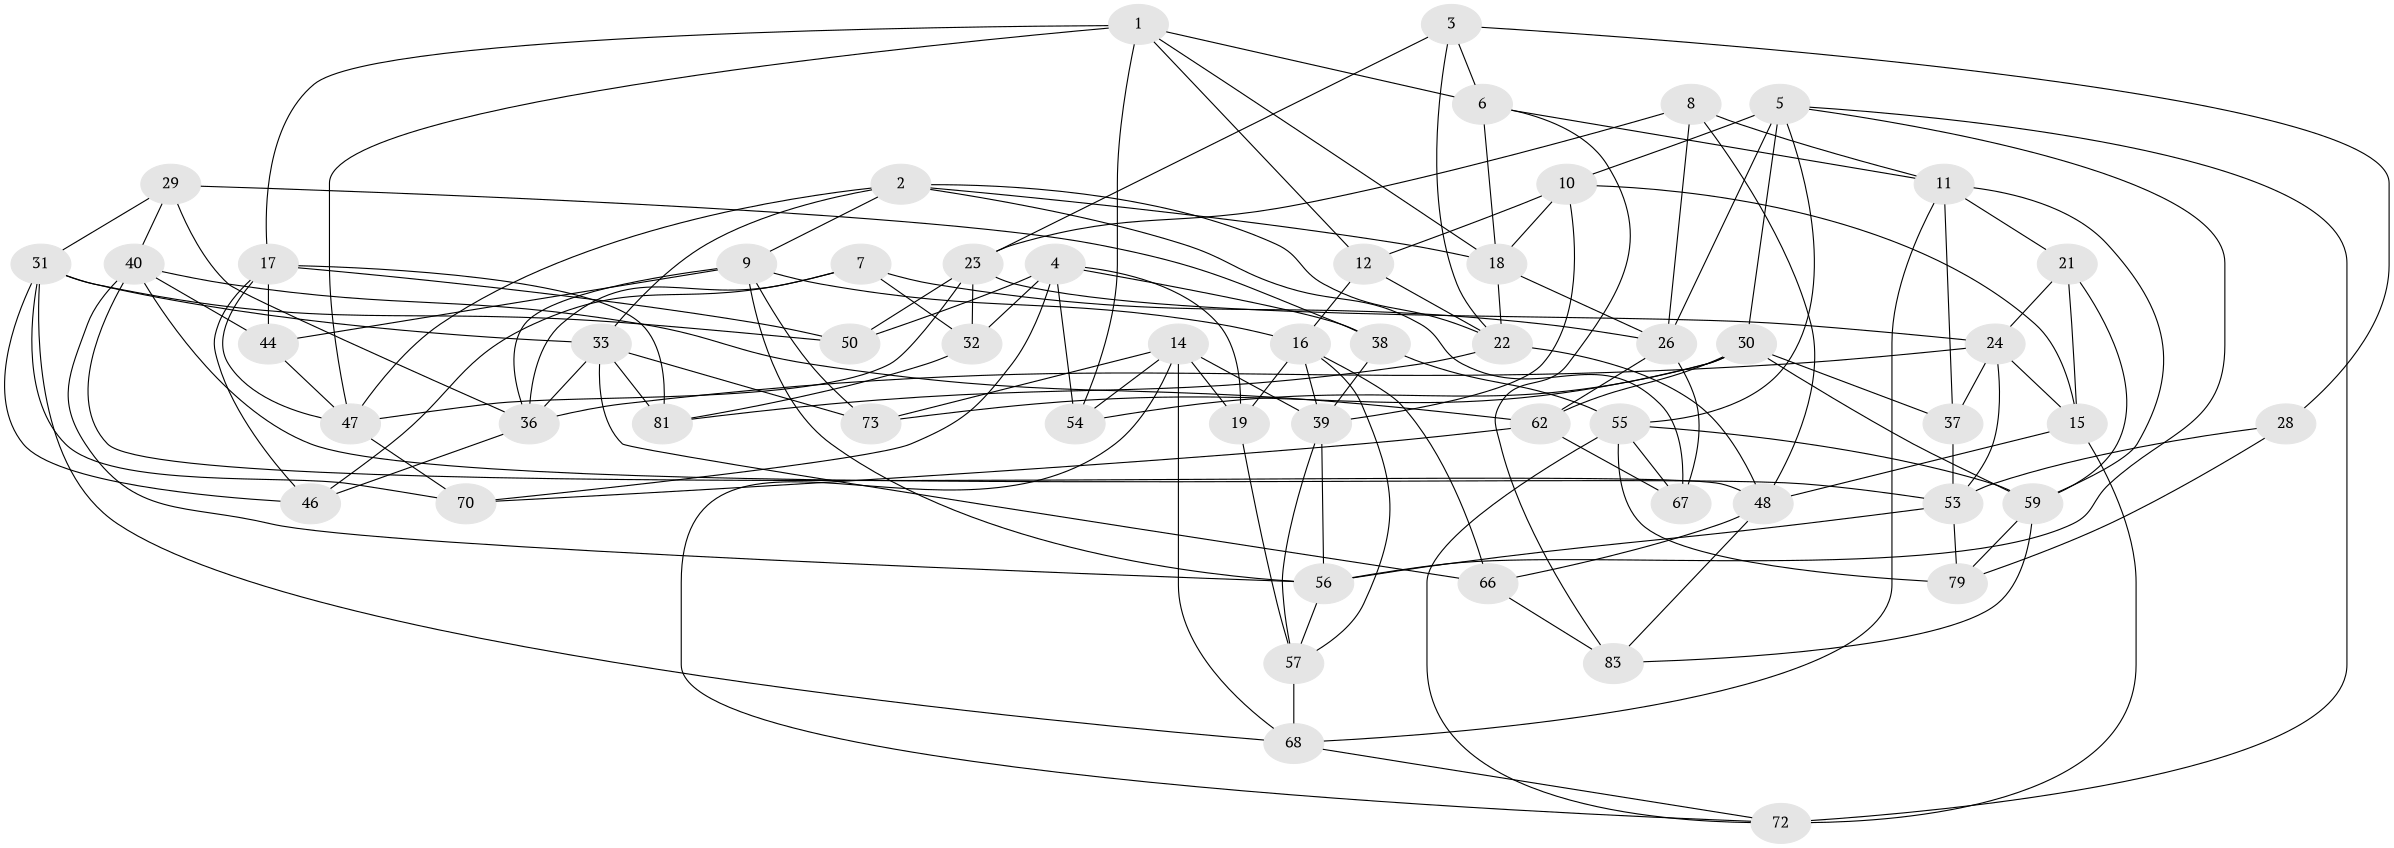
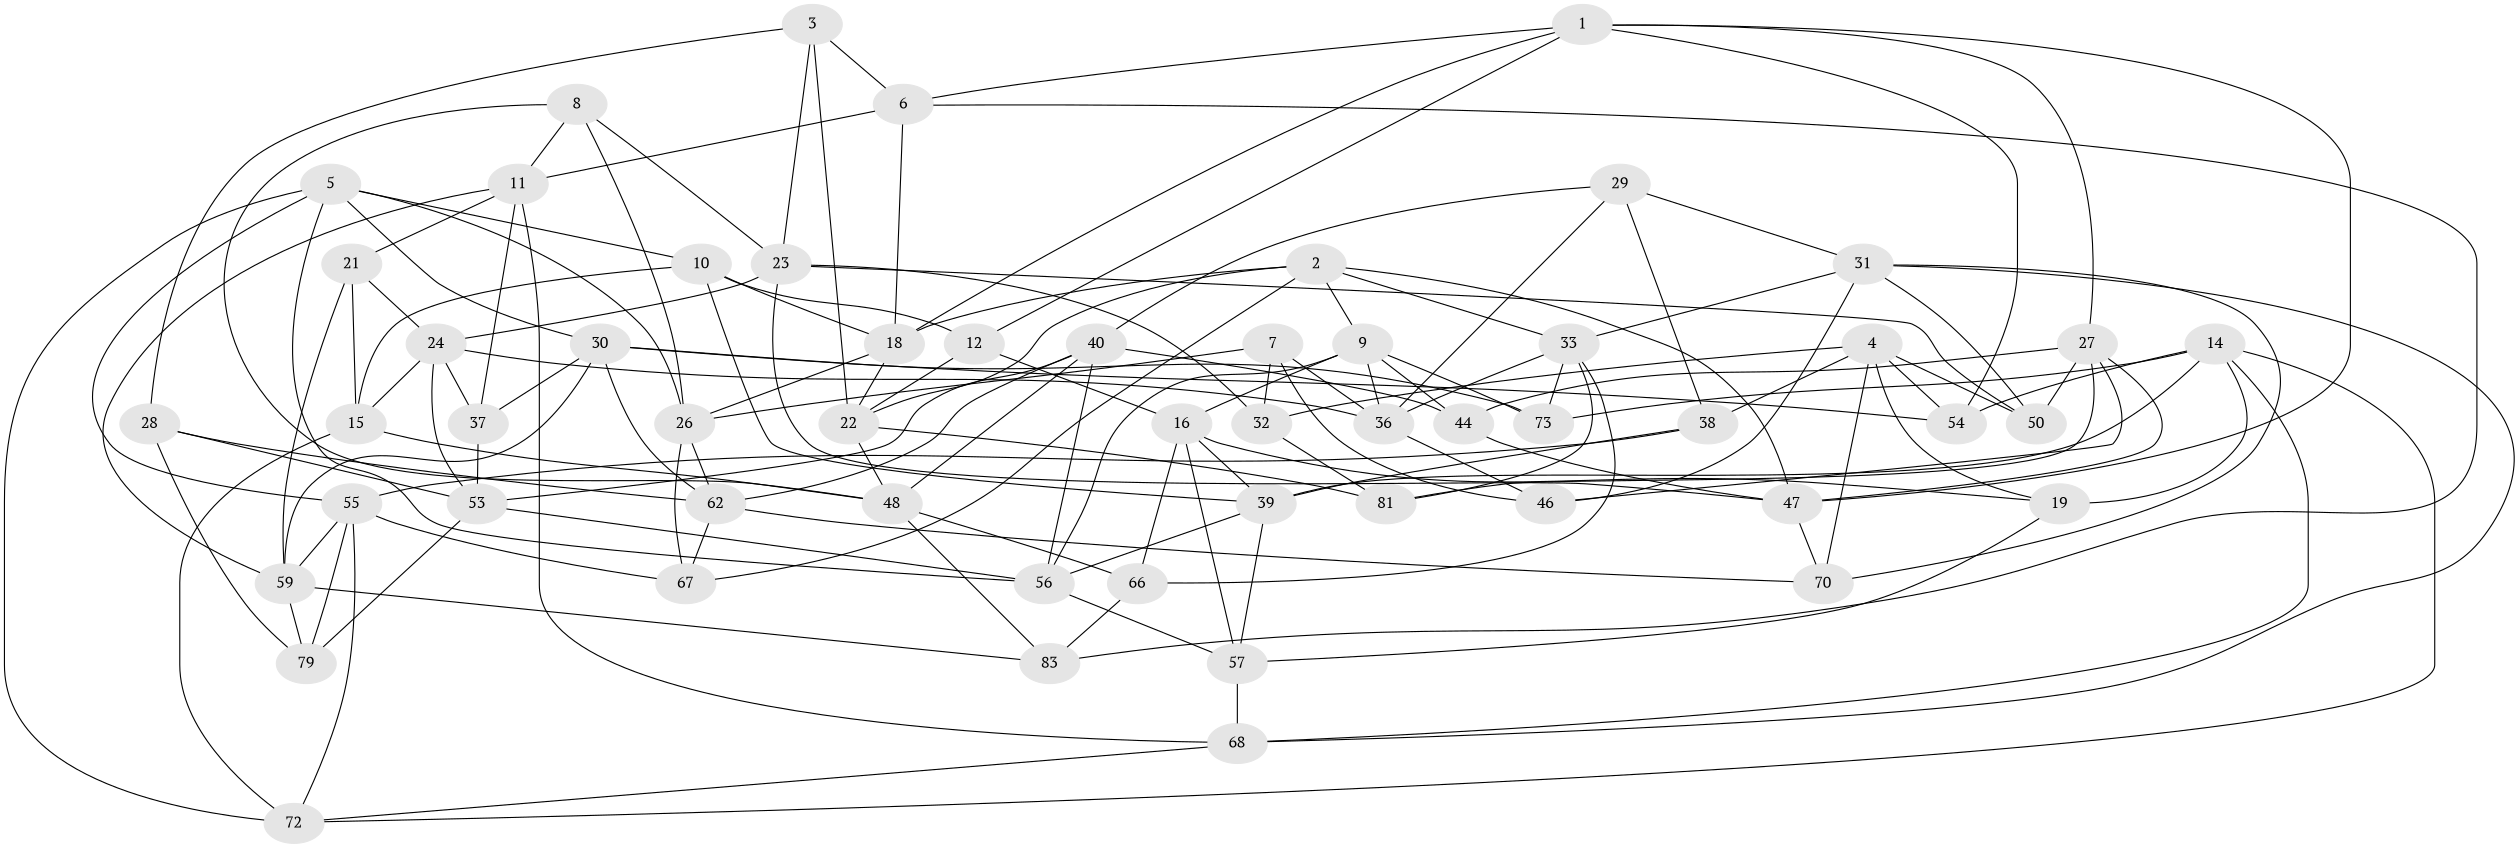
node "17": label "17" -> "27"
edge "28" -- "62": added
